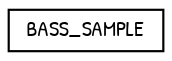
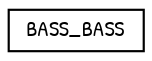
node "BASS_SAMPLE": label "BASS_SAMPLE" -> "BASS_BASS"
